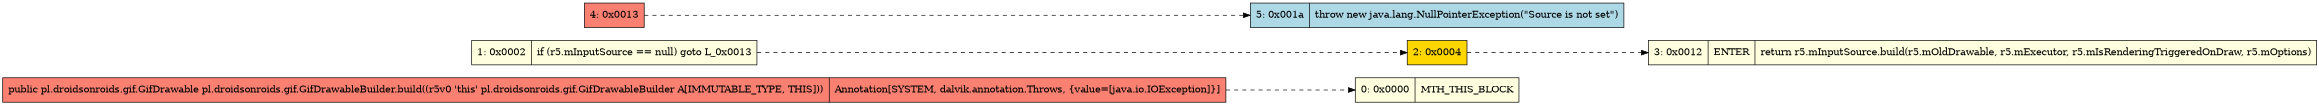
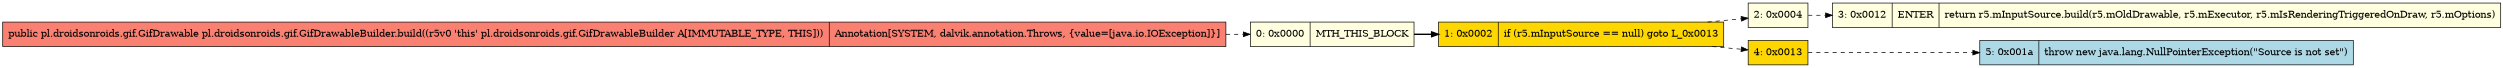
node "4: 0x0013": fillcolor salmon -> gold
edge "0: 0x0000" -> "1: 0x0002": added
edge "1: 0x0002" -> "4: 0x0013": added
node "1: 0x0002": fillcolor lightyellow -> gold
node "2: 0x0004": fillcolor gold -> lightyellow
